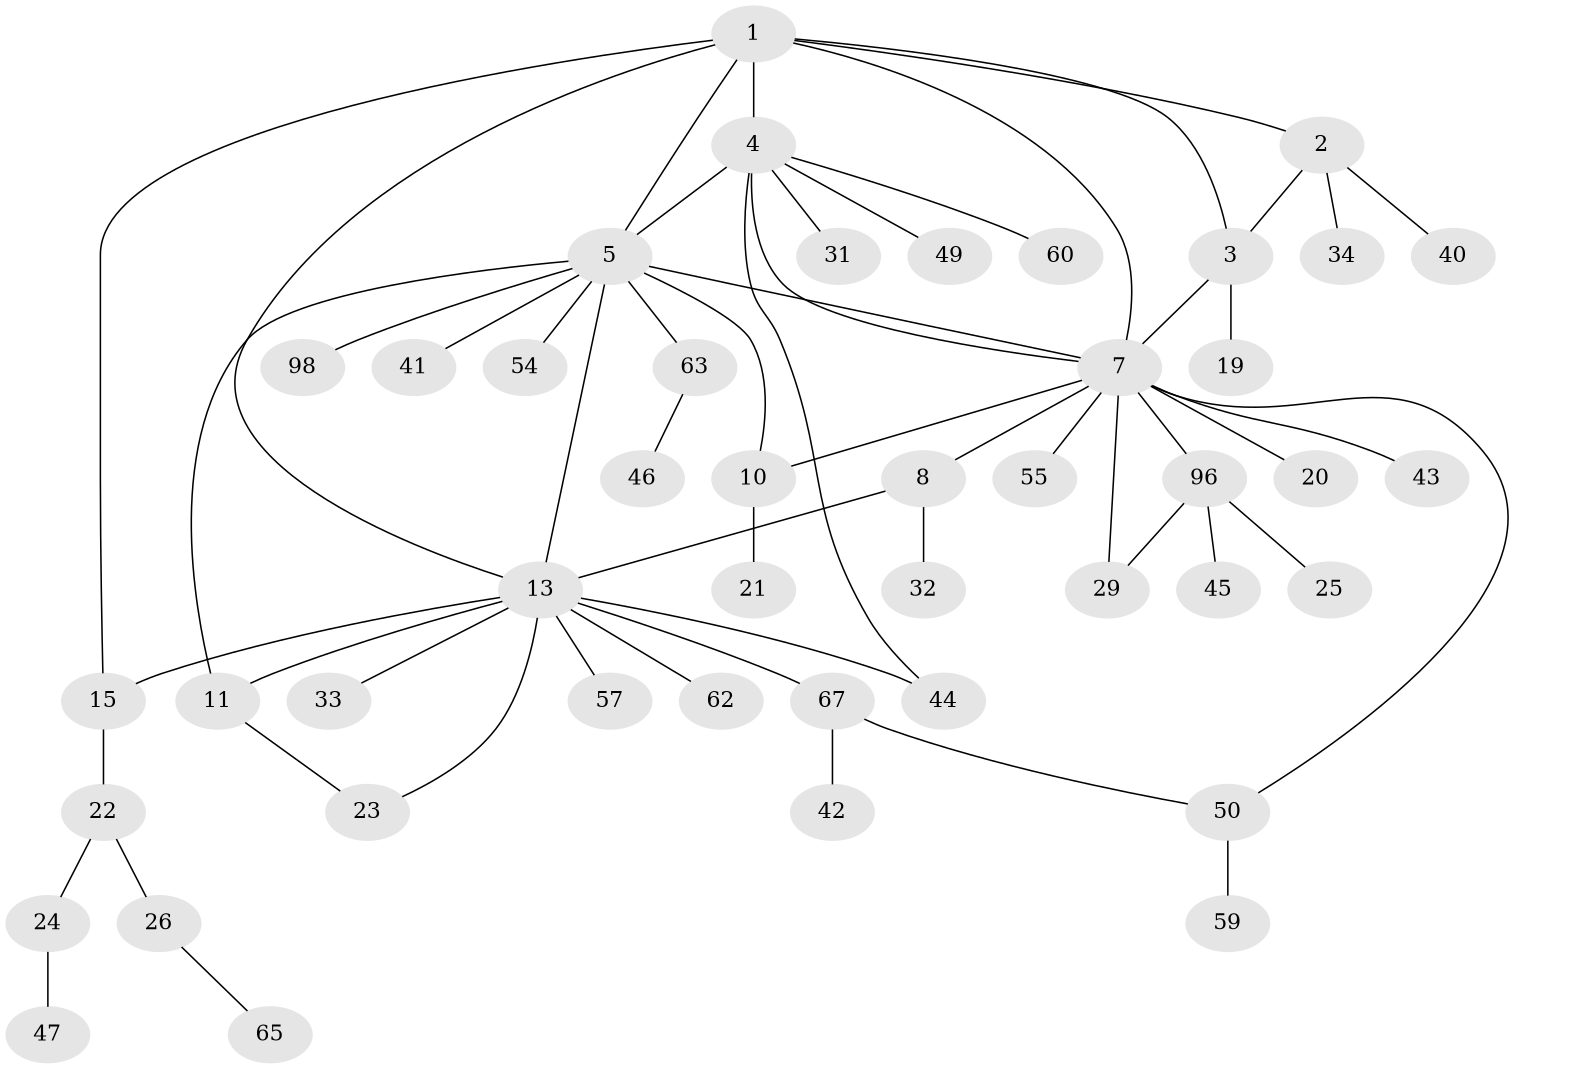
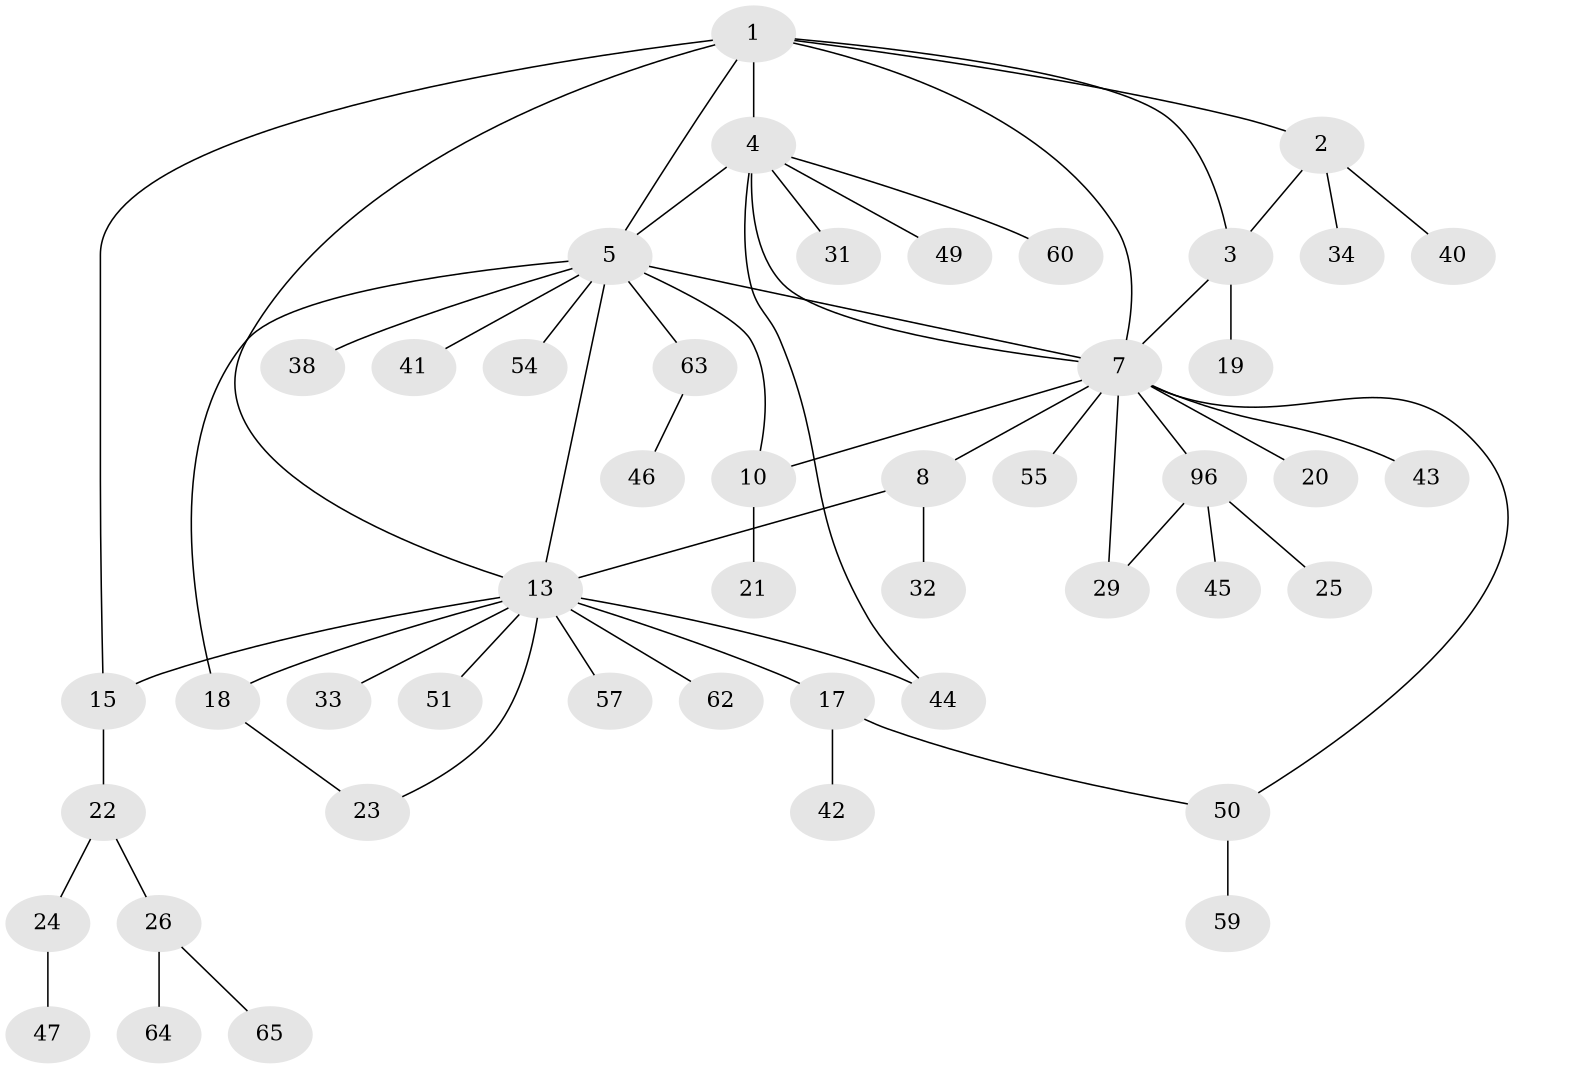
node "98": label "98" -> "38"
node "11": label "11" -> "18"
node "51": added
node "67": label "67" -> "17"
node "64": added
